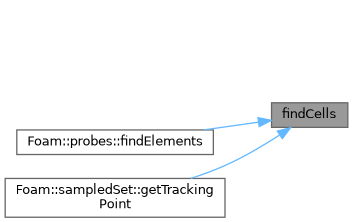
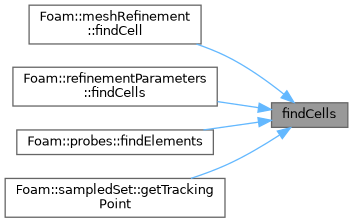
node "Foam::meshRefinement ::findCell": added
node "Foam::refinementParameters ::findCells": added
